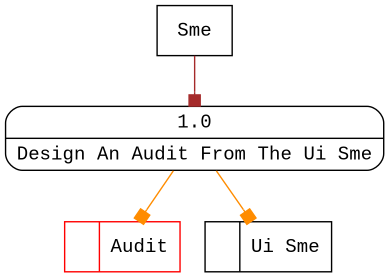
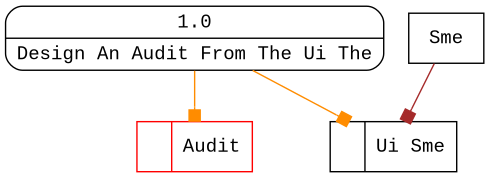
edge "Sme" -> "1.0": now "Sme" -> "Ui Sme"
node "1.0": text "Design An Audit From The Ui Sme" -> "Design An Audit From The Ui The"
